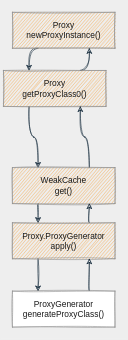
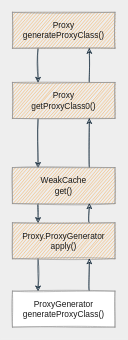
node "Proxy newProxyInstance()": label "Proxy newProxyInstance()" -> "Proxy generateProxyClass()"
node "Proxy getProxyClass0()": moved (55, 89) -> (64, 101)
